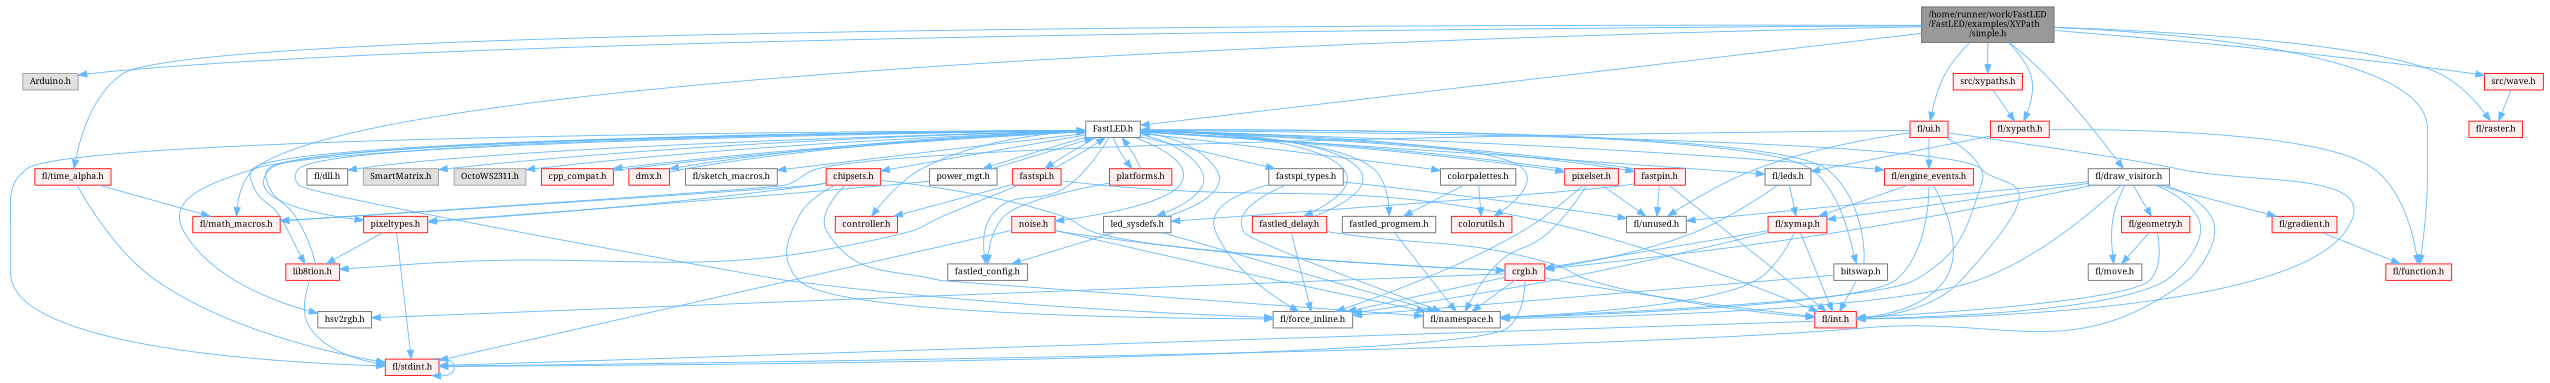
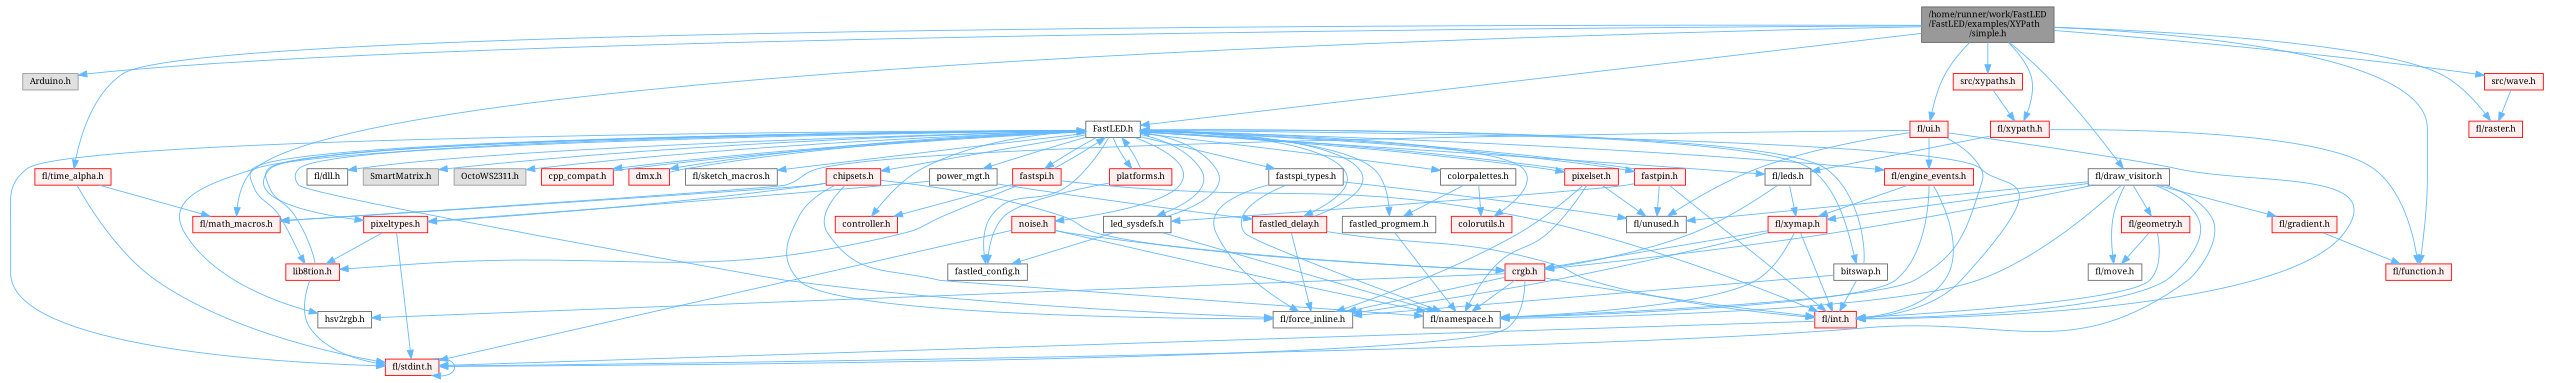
edge "power_mgt.h" -> "FastLED.h": now "power_mgt.h" -> "fastled_delay.h"
